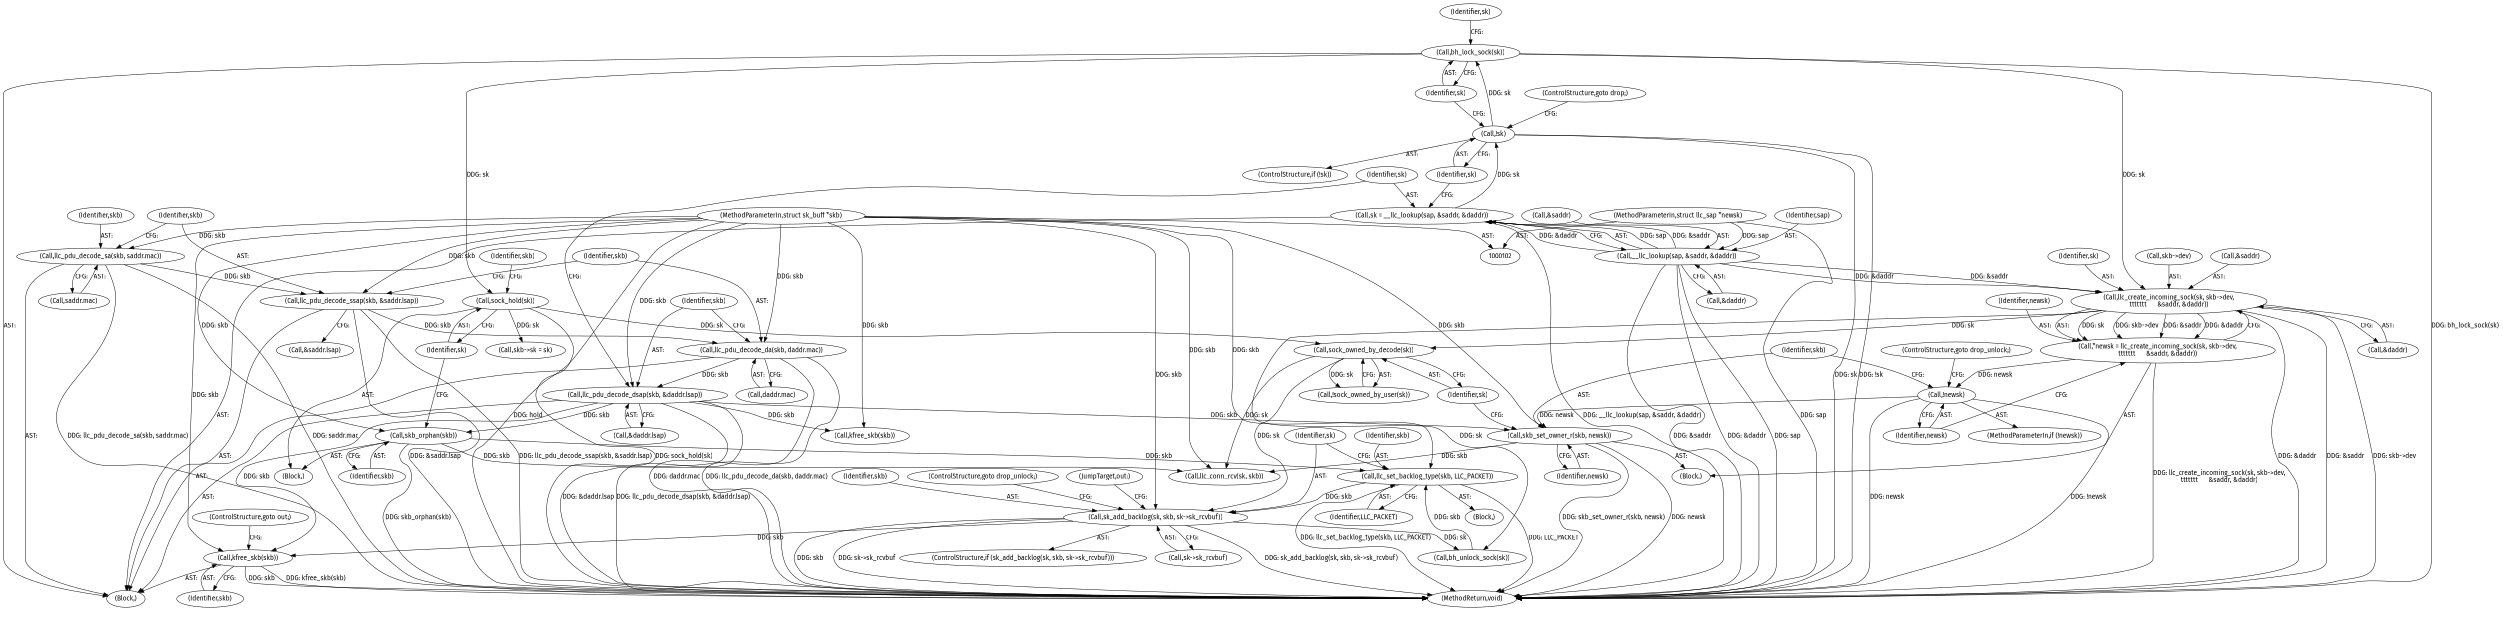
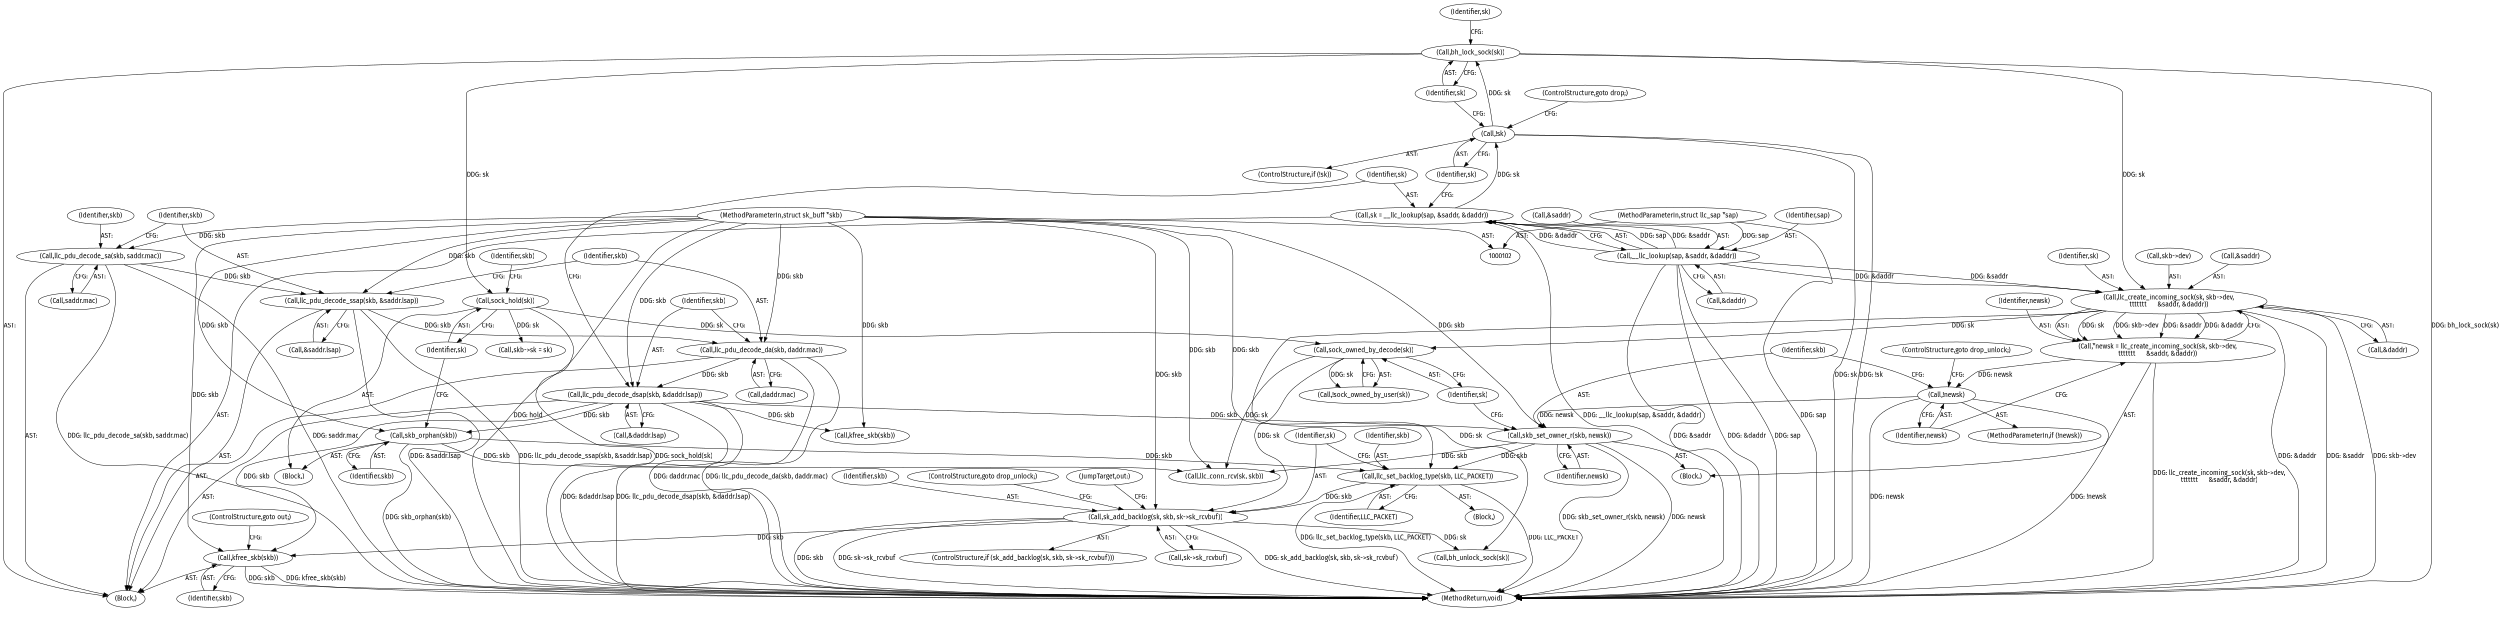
node "(MethodParameterIn,struct llc_sap *newsk)": label "(MethodParameterIn,struct llc_sap *newsk)" -> "(MethodParameterIn,struct llc_sap *sap)"
edge "(Call,&saddr.lsap)" -> "(Call,llc_pdu_decode_ssap(skb, &saddr.lsap))": added, label "AST:"
edge "(Call,bh_unlock_sock(sk))" -> "(Call,llc_set_backlog_type(skb, LLC_PACKET))": now "(Call,skb_set_owner_r(skb, newsk))" -> "(Call,llc_set_backlog_type(skb, LLC_PACKET))"
